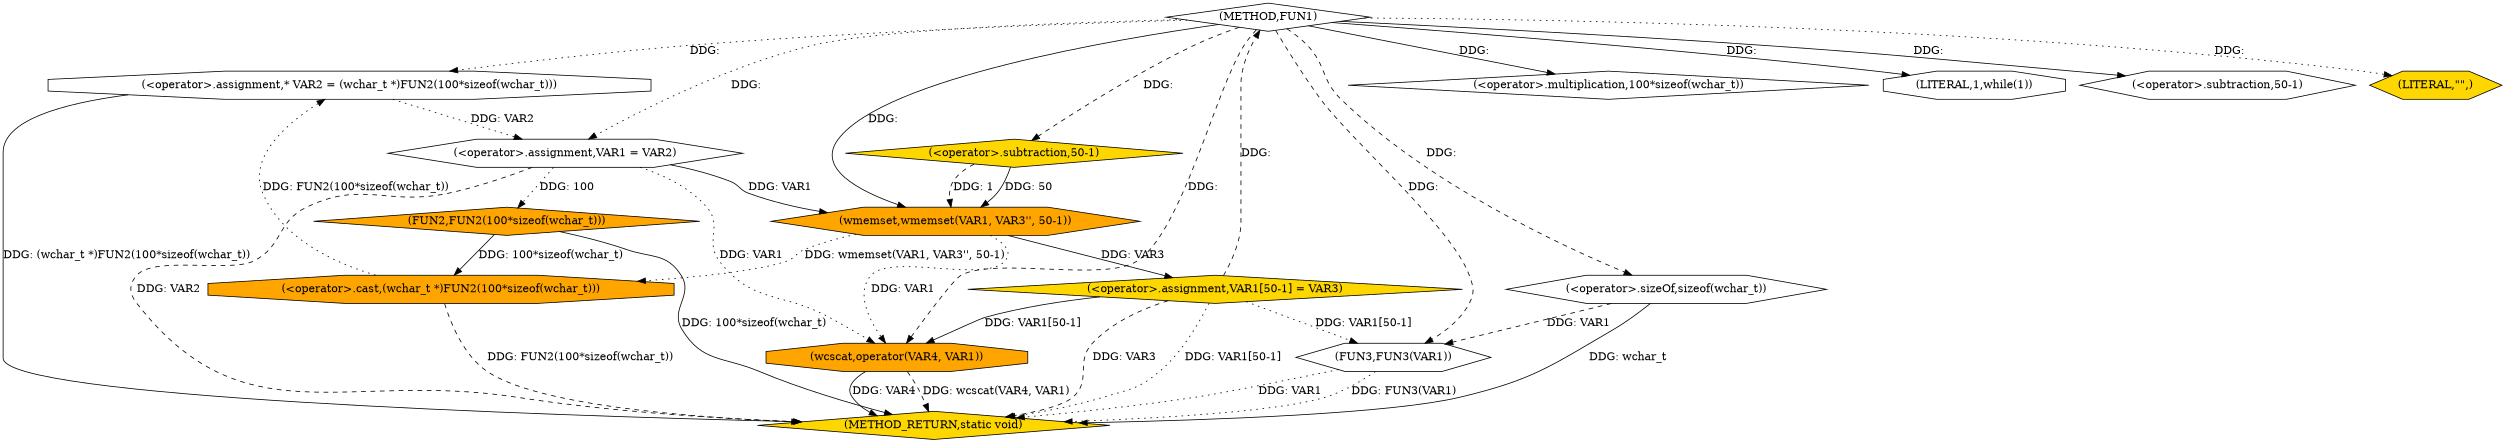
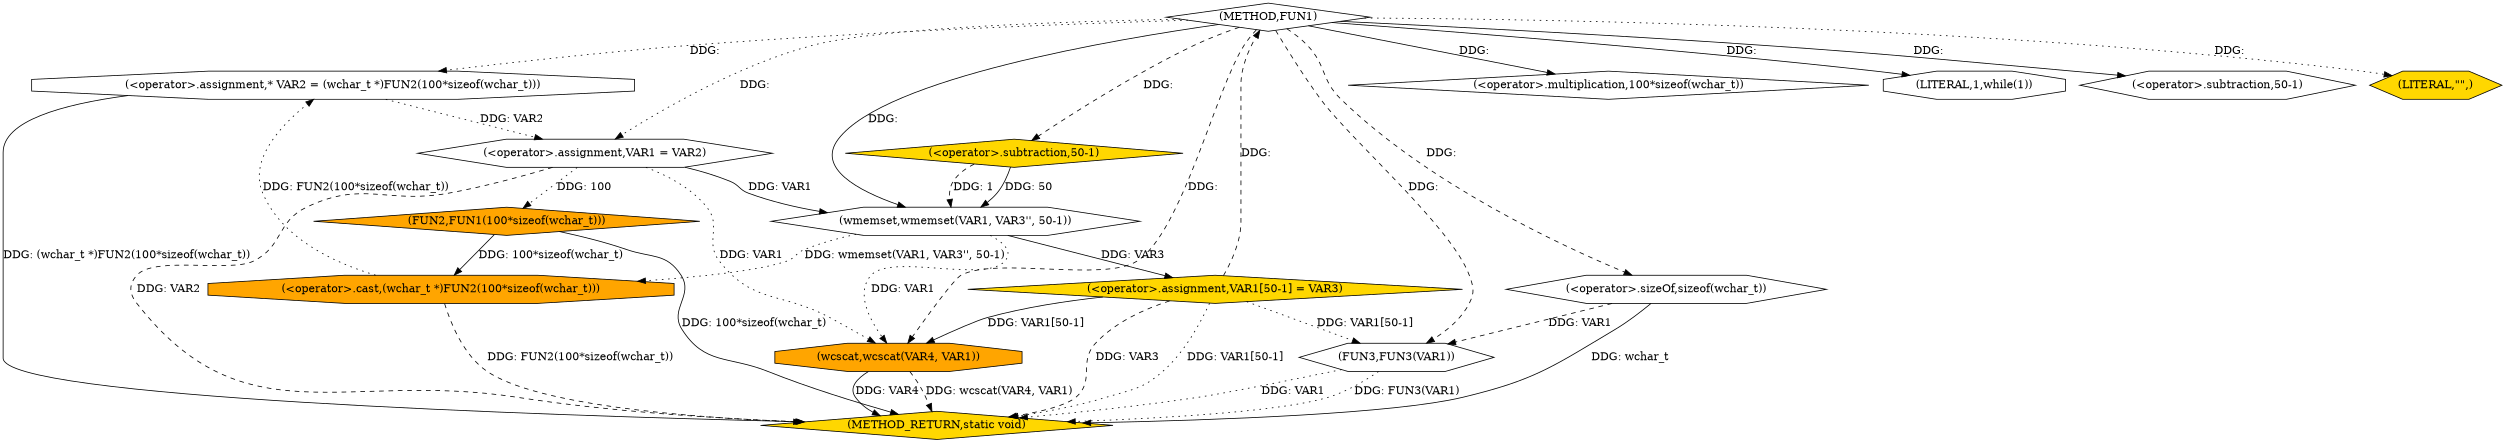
node "(FUN2,FUN2(100*sizeof(wchar_t)))": label "(FUN2,FUN2(100*sizeof(wchar_t)))" -> "(FUN2,FUN1(100*sizeof(wchar_t)))"
node "(wmemset,wmemset(VAR1, VAR3'', 50-1))": fillcolor orange -> white
node "(wcscat,operator(VAR4, VAR1))": label "(wcscat,operator(VAR4, VAR1))" -> "(wcscat,wcscat(VAR4, VAR1))"
